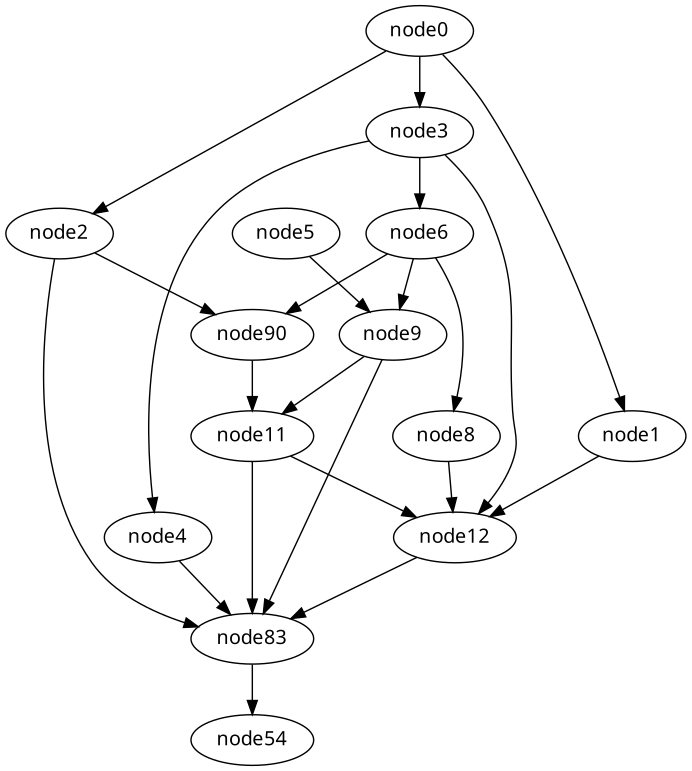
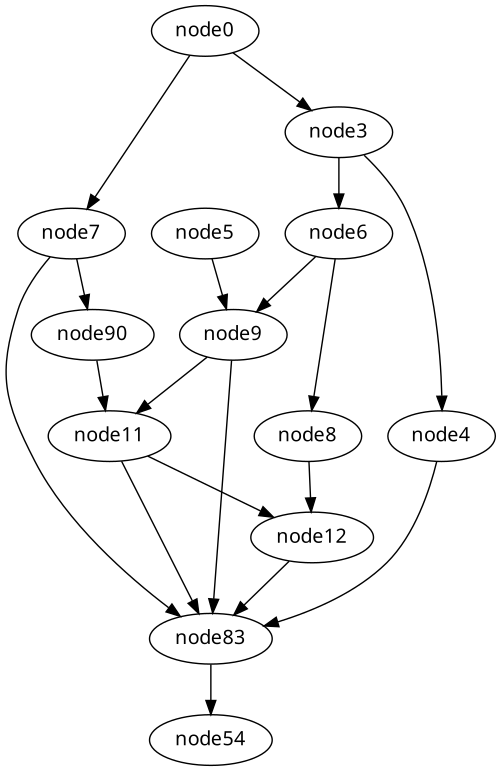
node "node2": label "node2" -> "node7"
edge "node6" -> "node90": removed
edge "node3" -> "node12": removed
node "node1": removed
